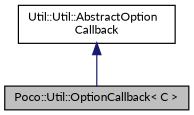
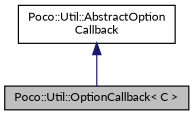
node "Util::Util::AbstractOption Callback": label "Util::Util::AbstractOption Callback" -> "Poco::Util::AbstractOption Callback"
